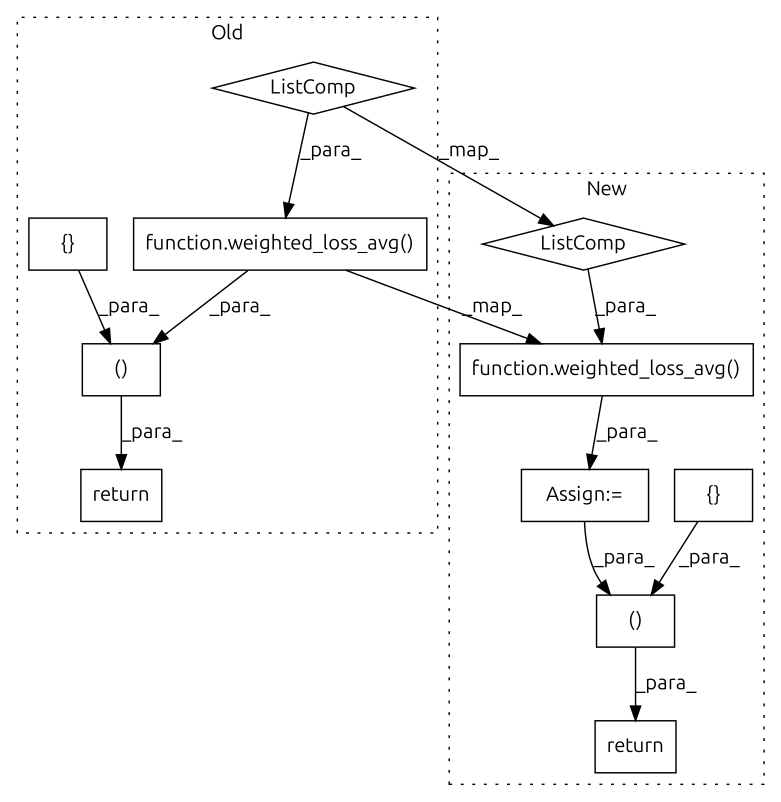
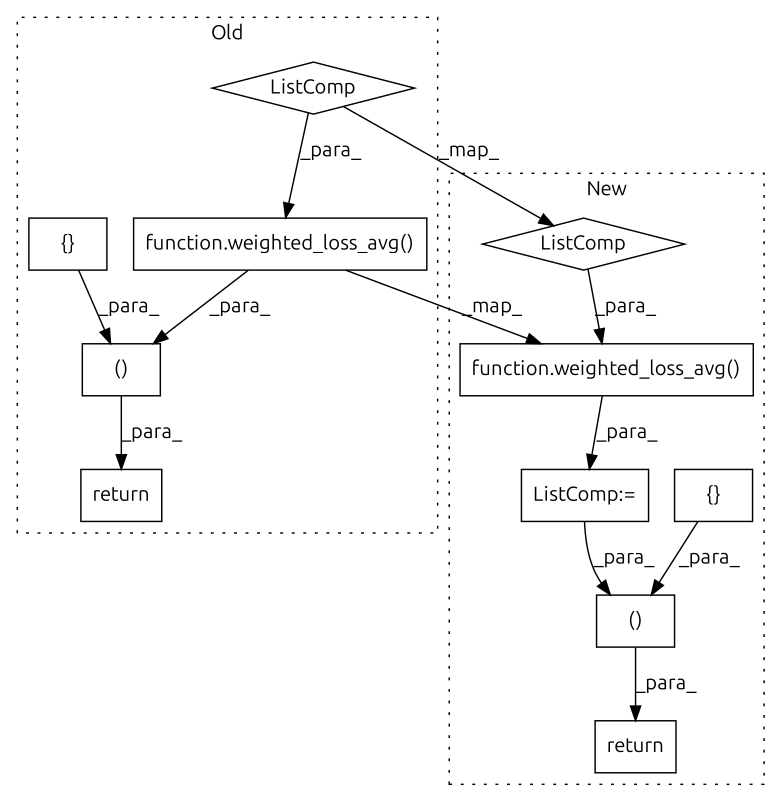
node "Assign:=": label "Assign:=" -> "ListComp:="
